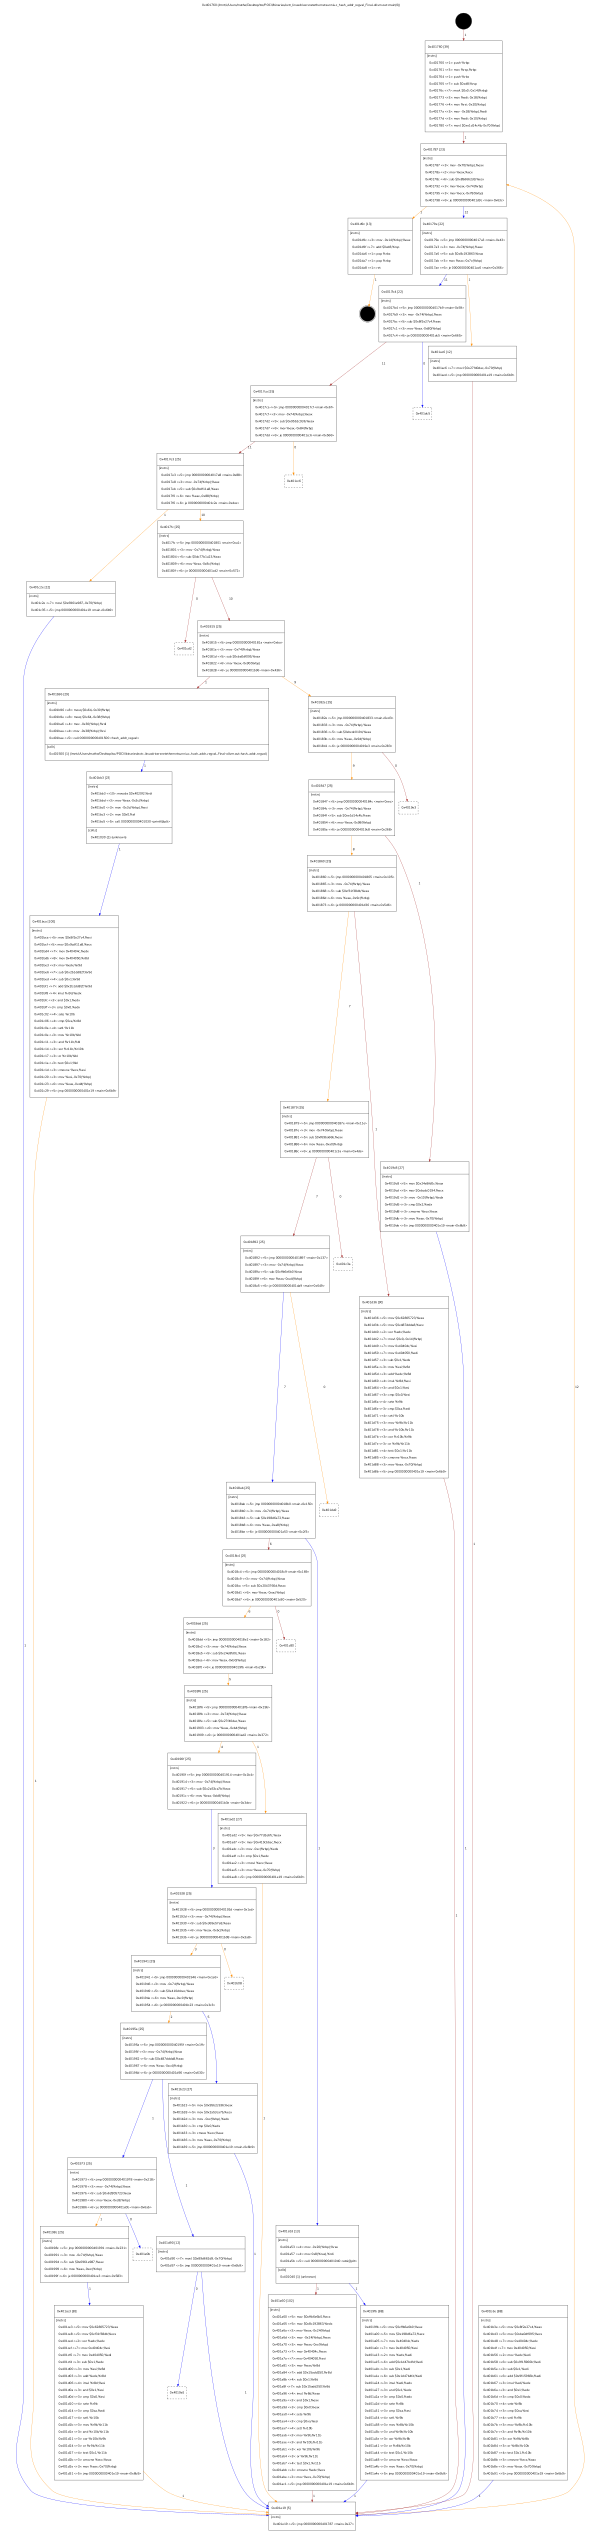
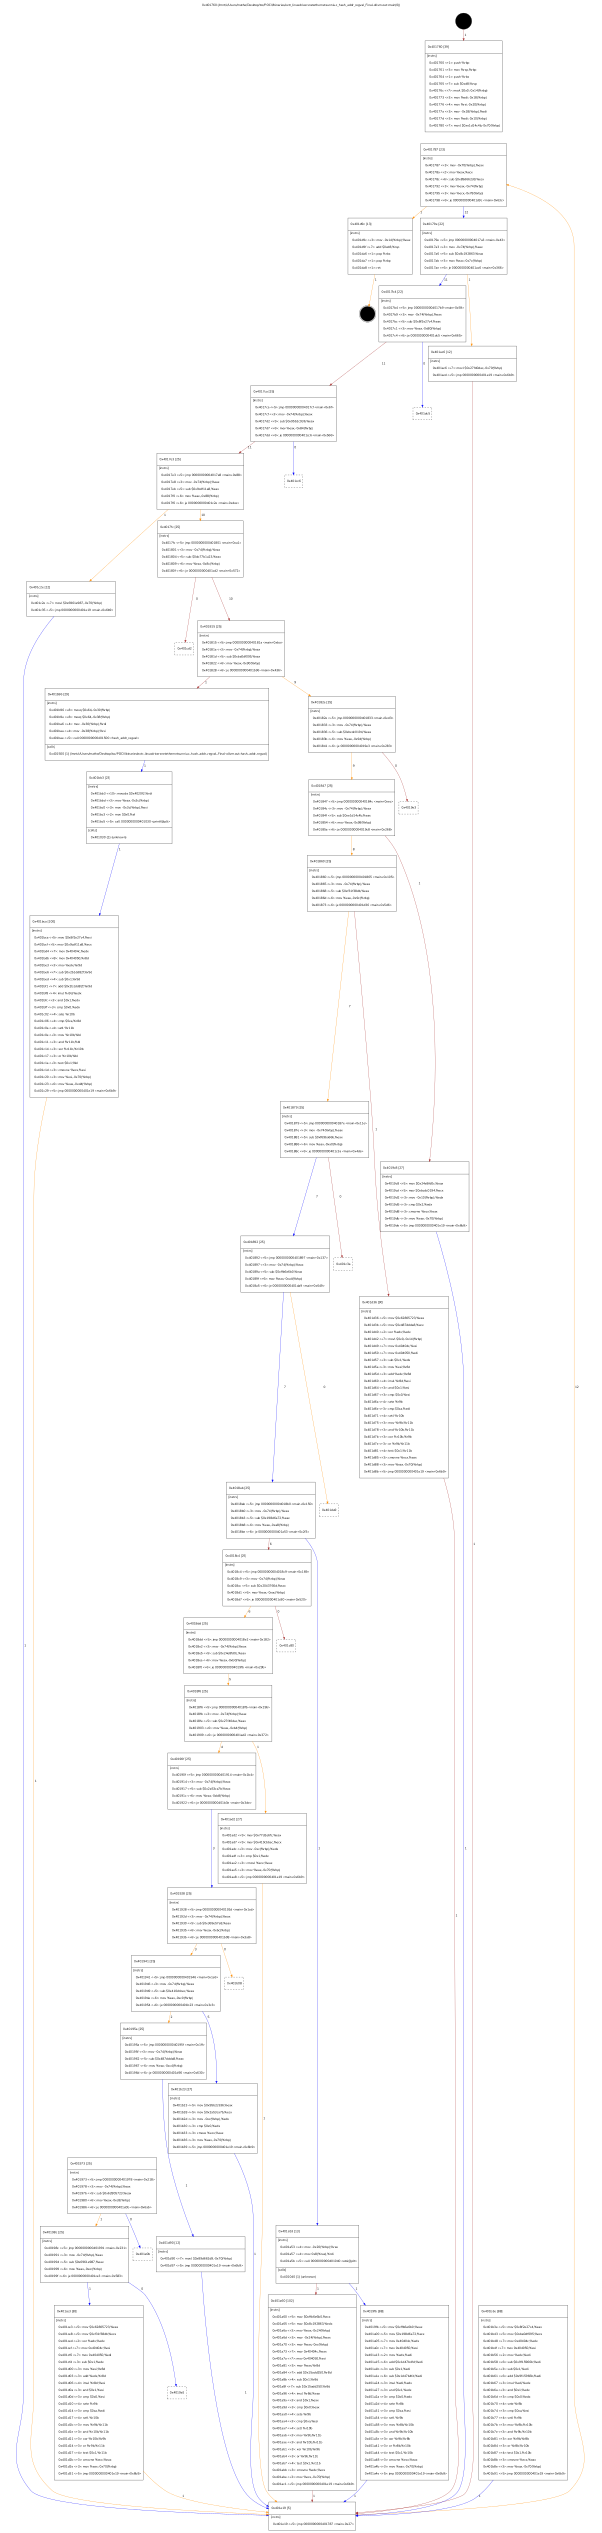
edge "0x401760 [39]" -> "0x401787 [23]": removed, label "1"
edge "0x4017ca [25]" -> "0x401cc6": color darkorange -> blue
edge "0x401879 [25]" -> "0x401892 [25]": color brown -> blue
edge "0x40195a [25]" -> "0x401973 [25]": removed, label "1"
edge "0x401d90 [12]" -> "0x4019a5": now "0x40198c [25]" -> "0x4019a5"
